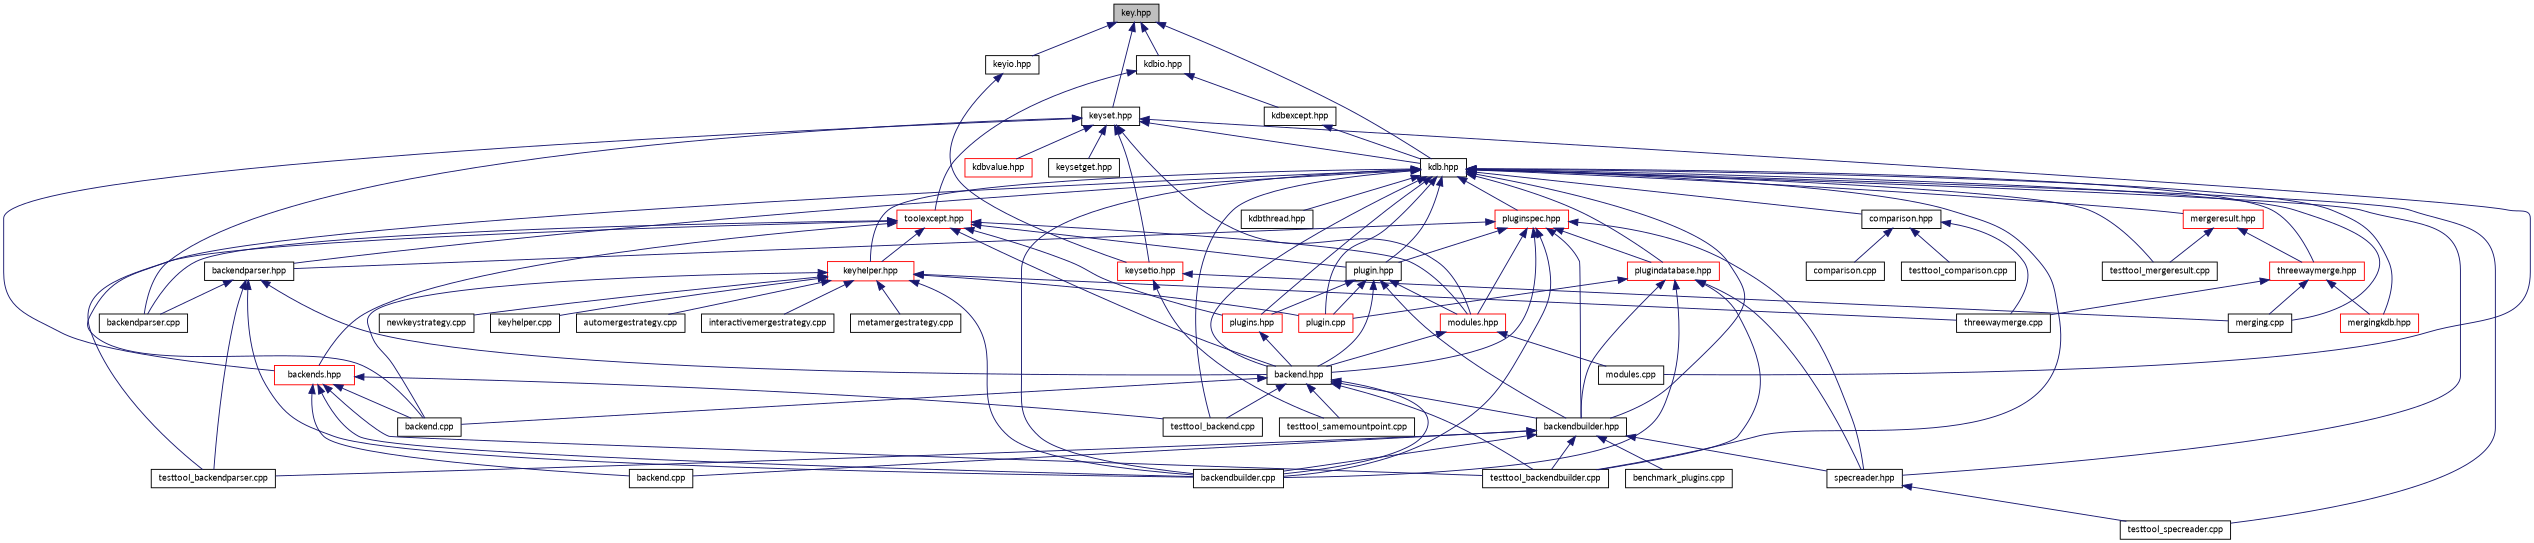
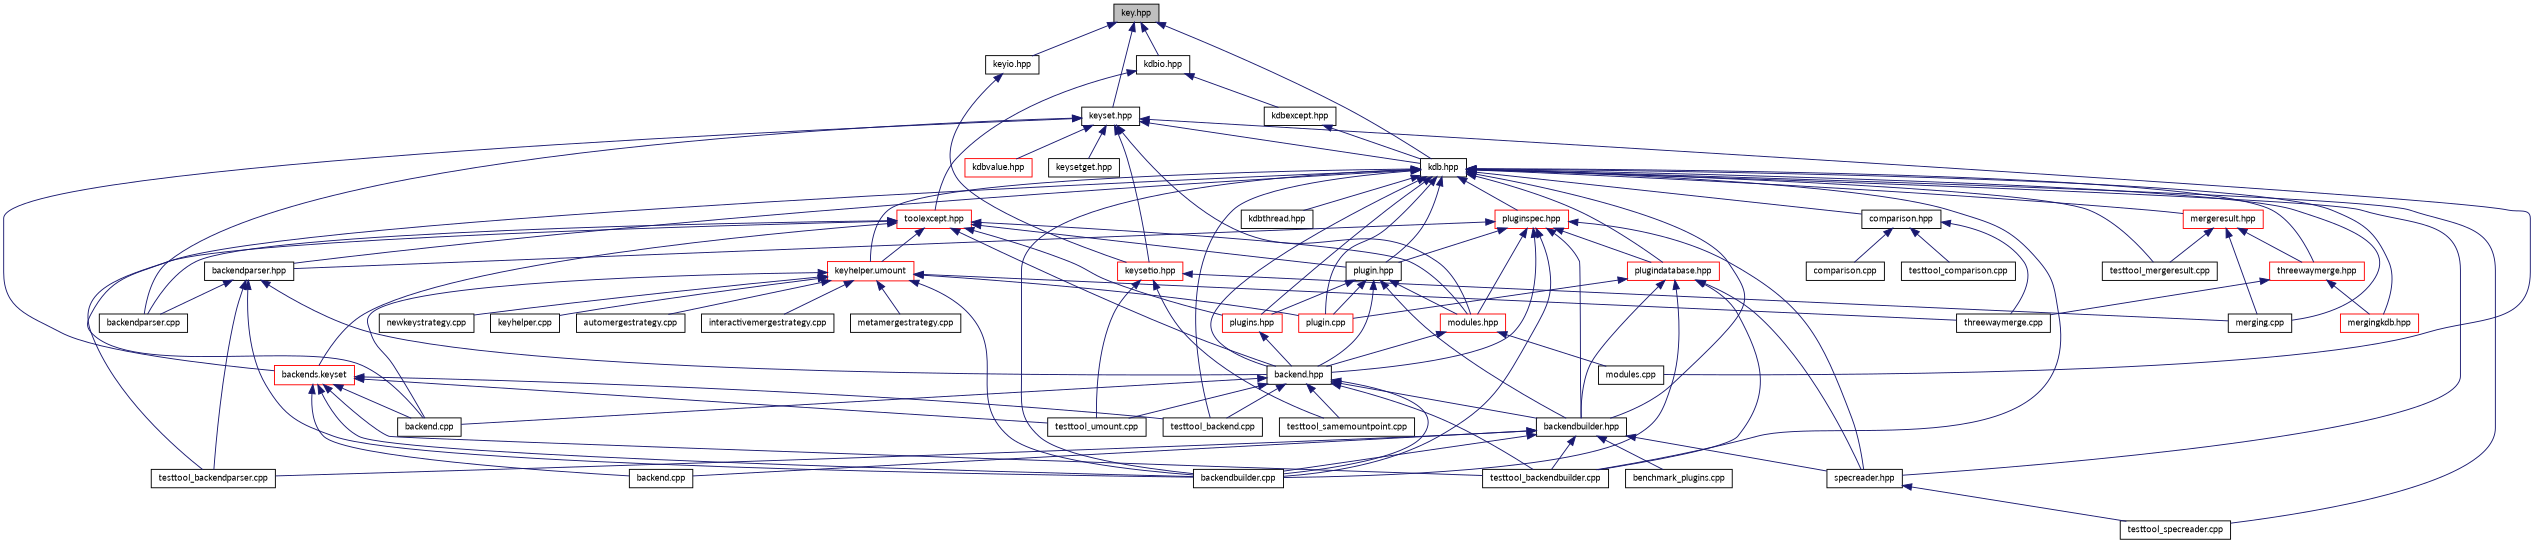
node "keyhelper.hpp": label "keyhelper.hpp" -> "keyhelper.umount"
edge "merging.cpp" -> "threewaymerge.hpp": now "merging.cpp" -> "mergeresult.hpp"
node "backends.hpp": label "backends.hpp" -> "backends.keyset"
node "testtool_umount.cpp": added
